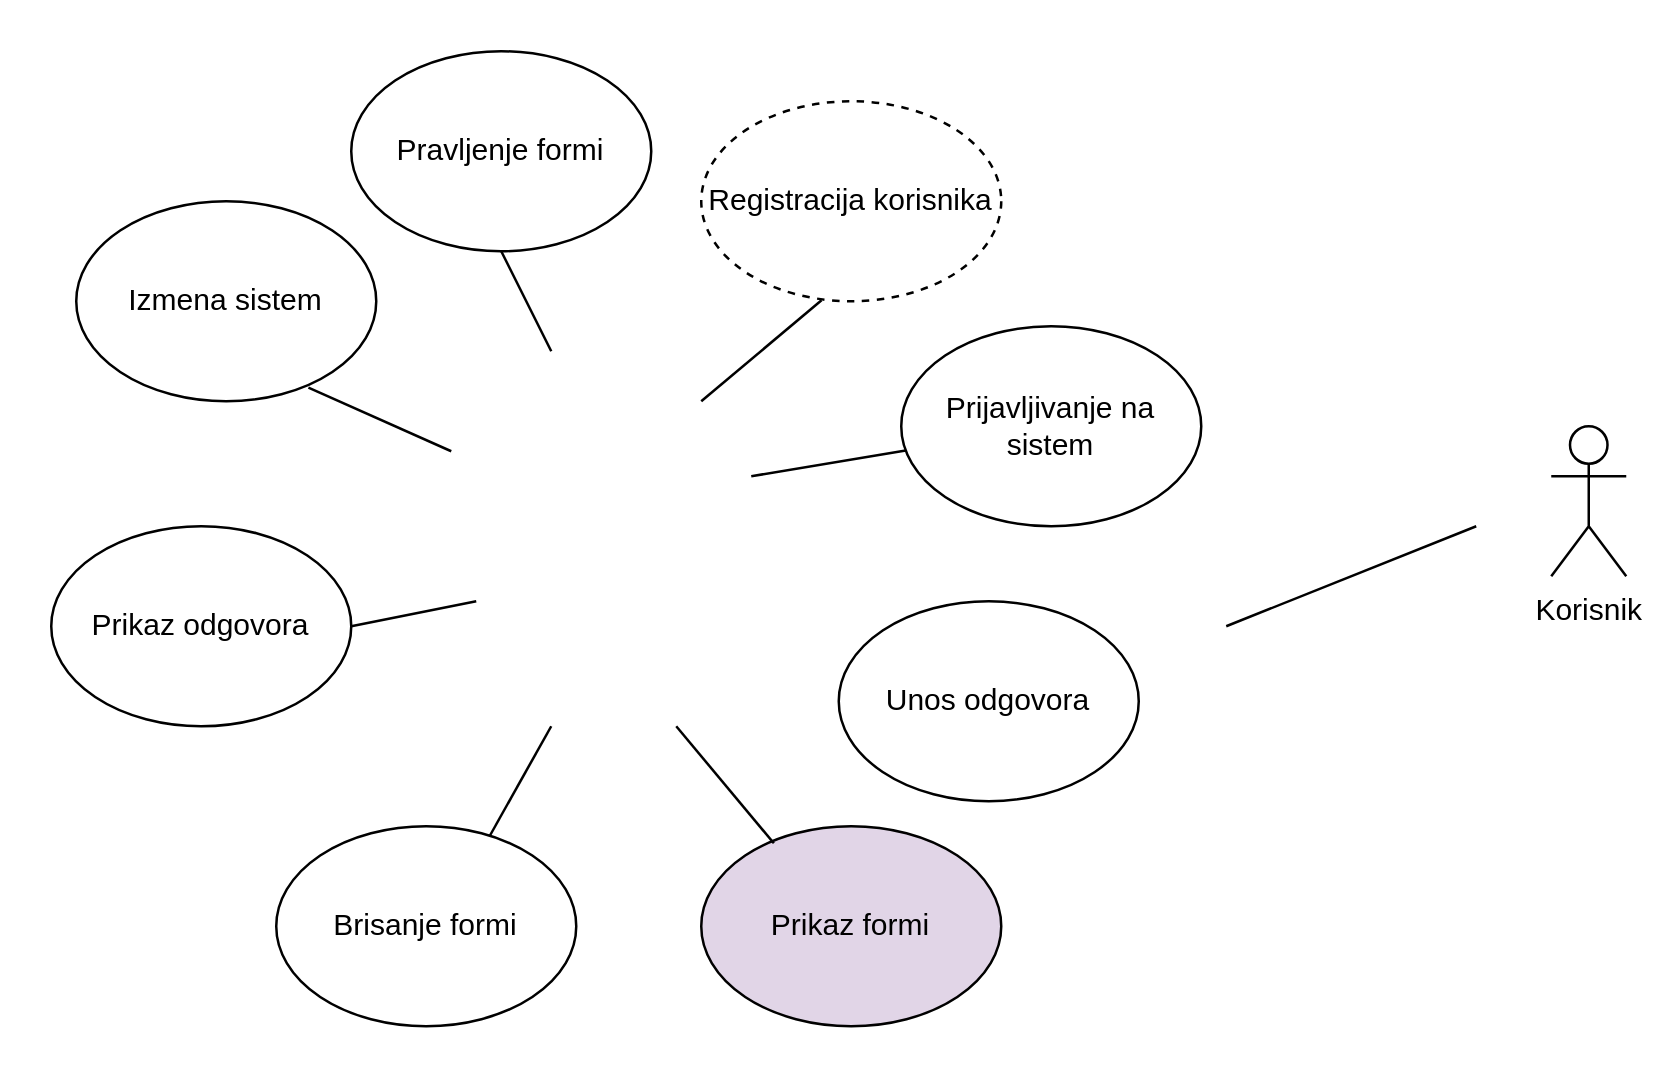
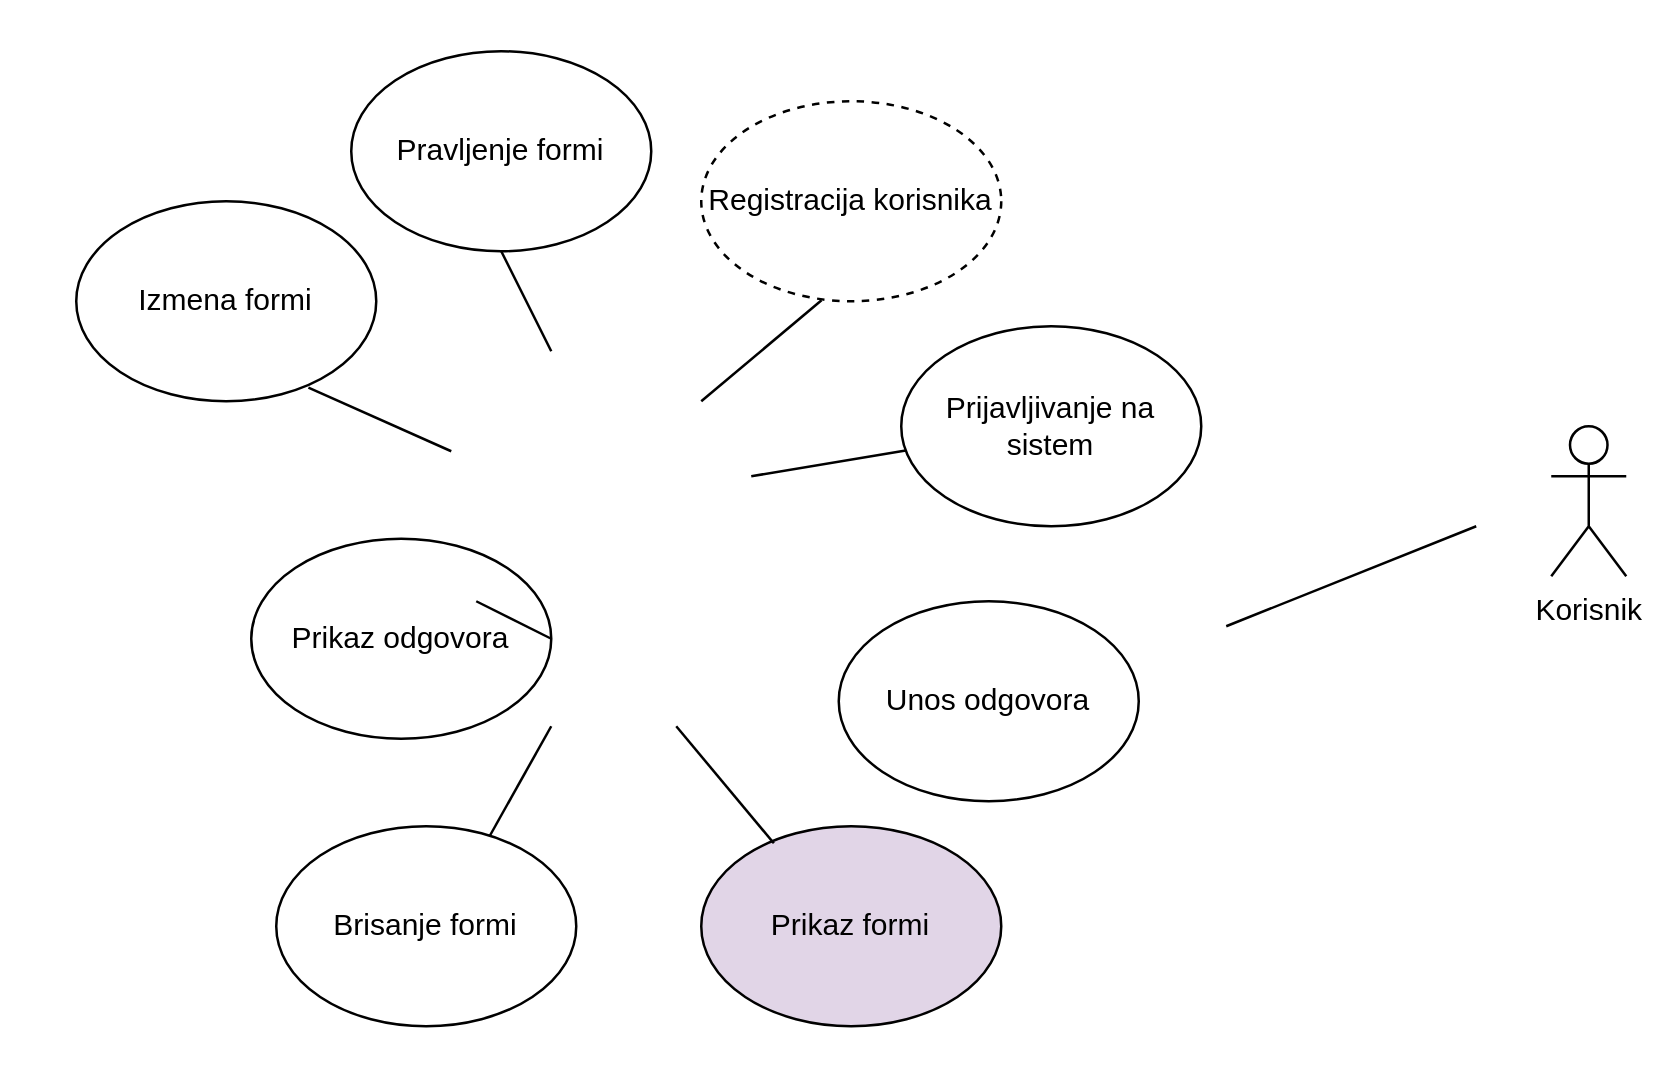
node "Izmena sistem": label "Izmena sistem" -> "Izmena formi"
node "Prikaz odgovora": moved (201, 626) -> (401, 639)
